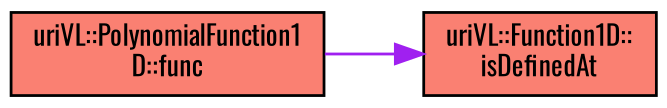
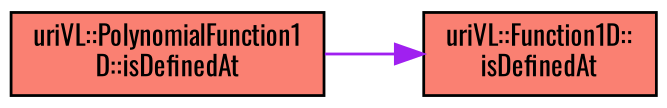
node "uriVL::PolynomialFunction1 D::func": label "uriVL::PolynomialFunction1 D::func" -> "uriVL::PolynomialFunction1 D::isDefinedAt"
